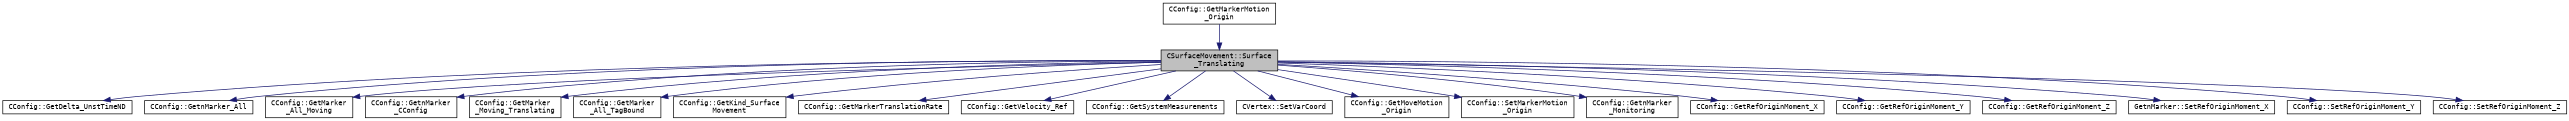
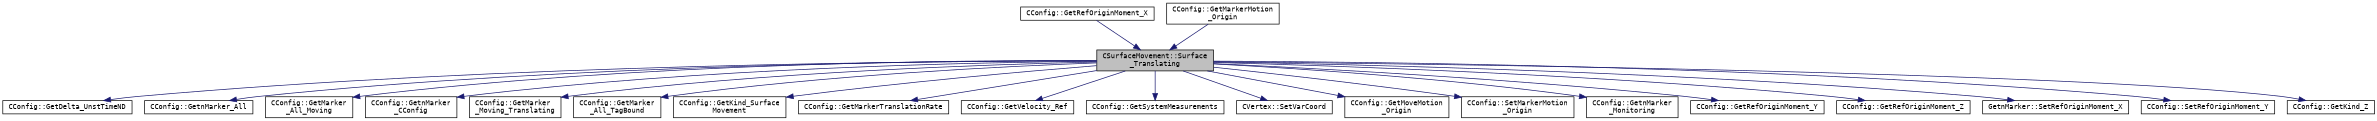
edge "CSurfaceMovement::Surface _Translating" -> "CConfig::GetRefOriginMoment_X": reversed
node "CConfig::SetRefOriginMoment_Z": label "CConfig::SetRefOriginMoment_Z" -> "CConfig::GetKind_Z"
